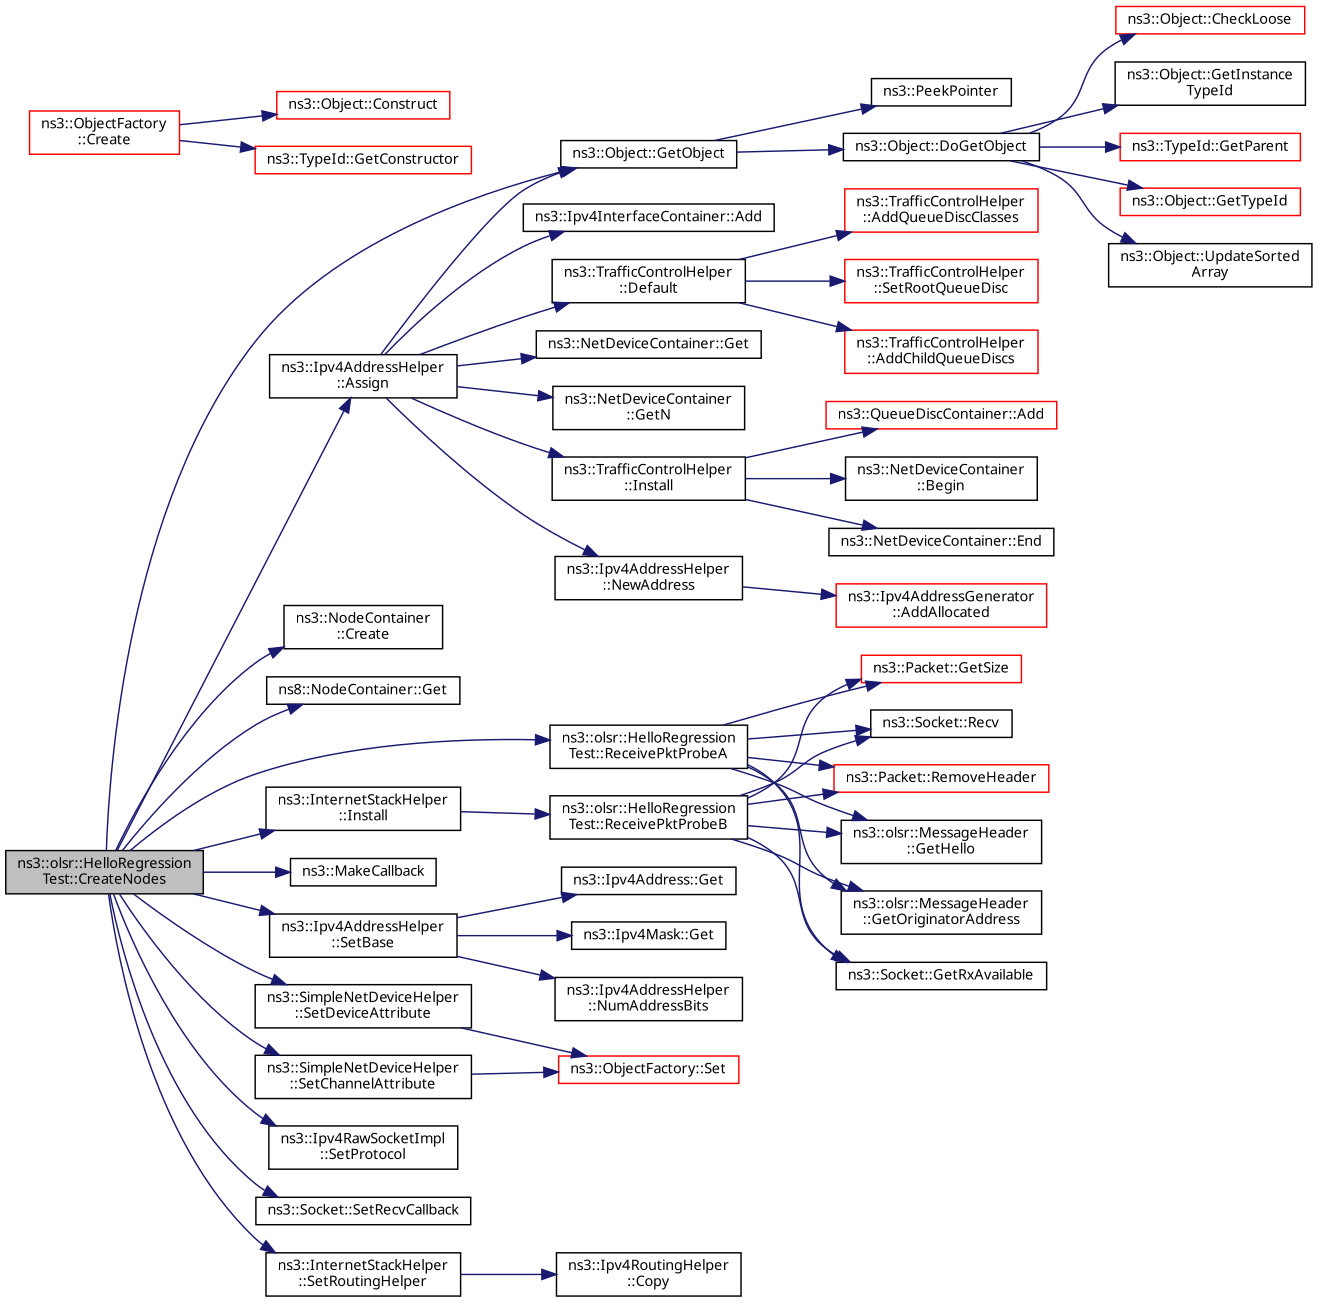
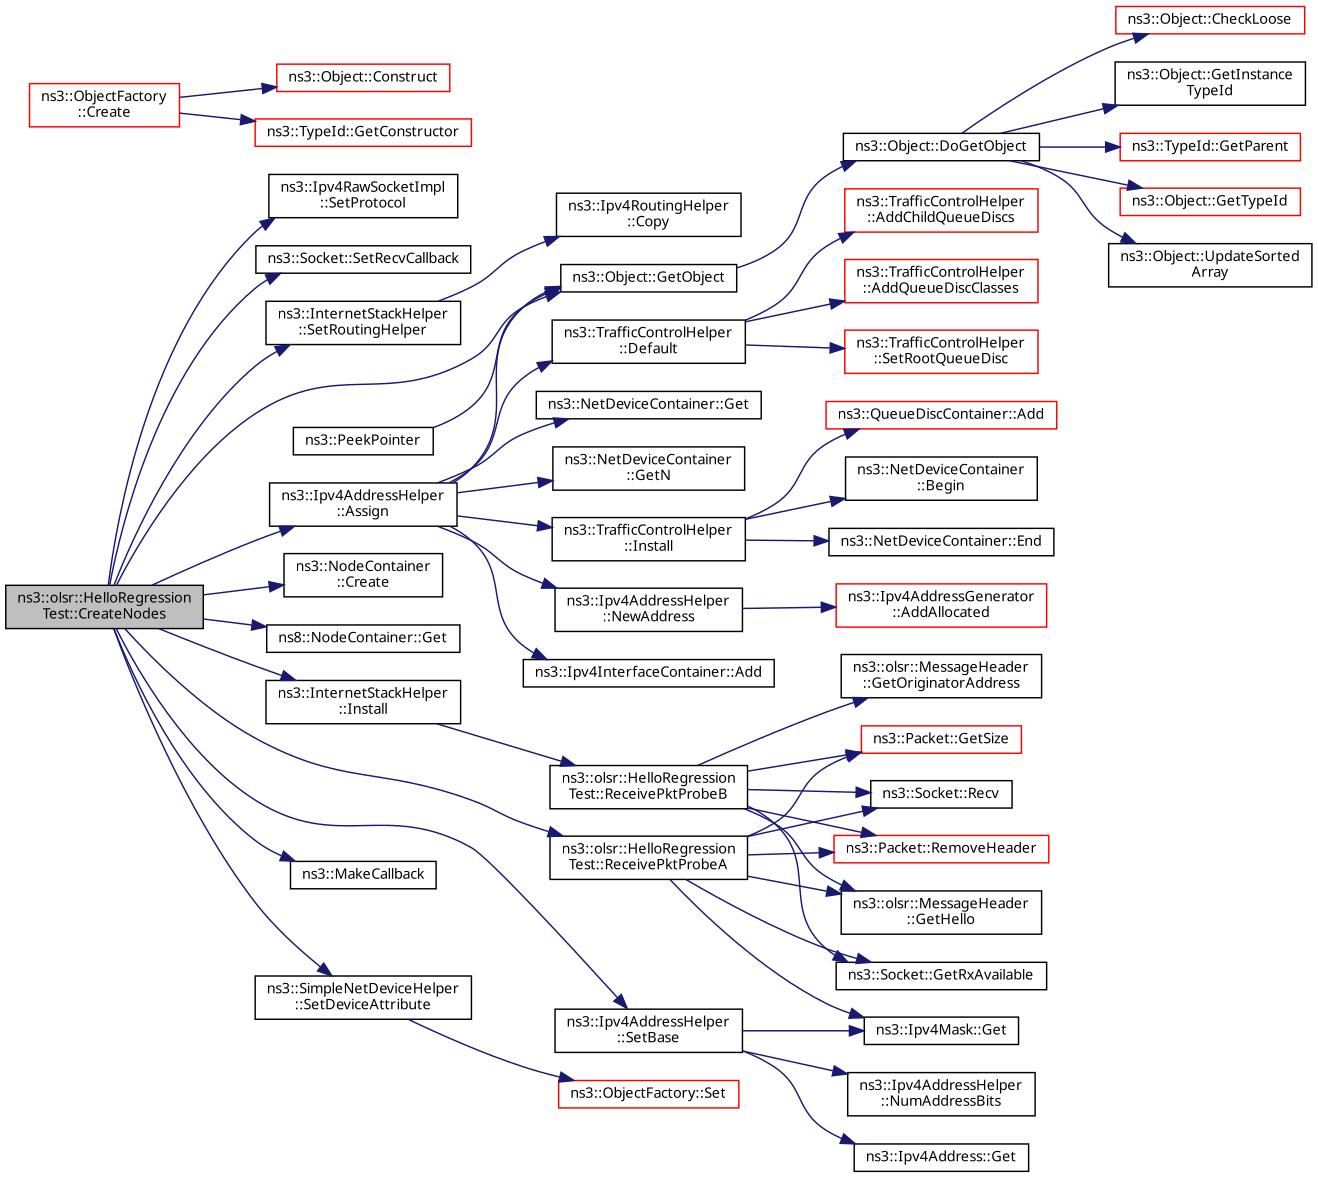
edge "ns3::Object::GetObject" -> "ns3::PeekPointer": reversed
edge "ns3::olsr::HelloRegression Test::ReceivePktProbeA" -> "ns3::olsr::MessageHeader ::GetOriginatorAddress": now "ns3::olsr::HelloRegression Test::ReceivePktProbeA" -> "ns3::Ipv4Mask::Get"
node "ns3::SimpleNetDeviceHelper ::SetChannelAttribute": removed
